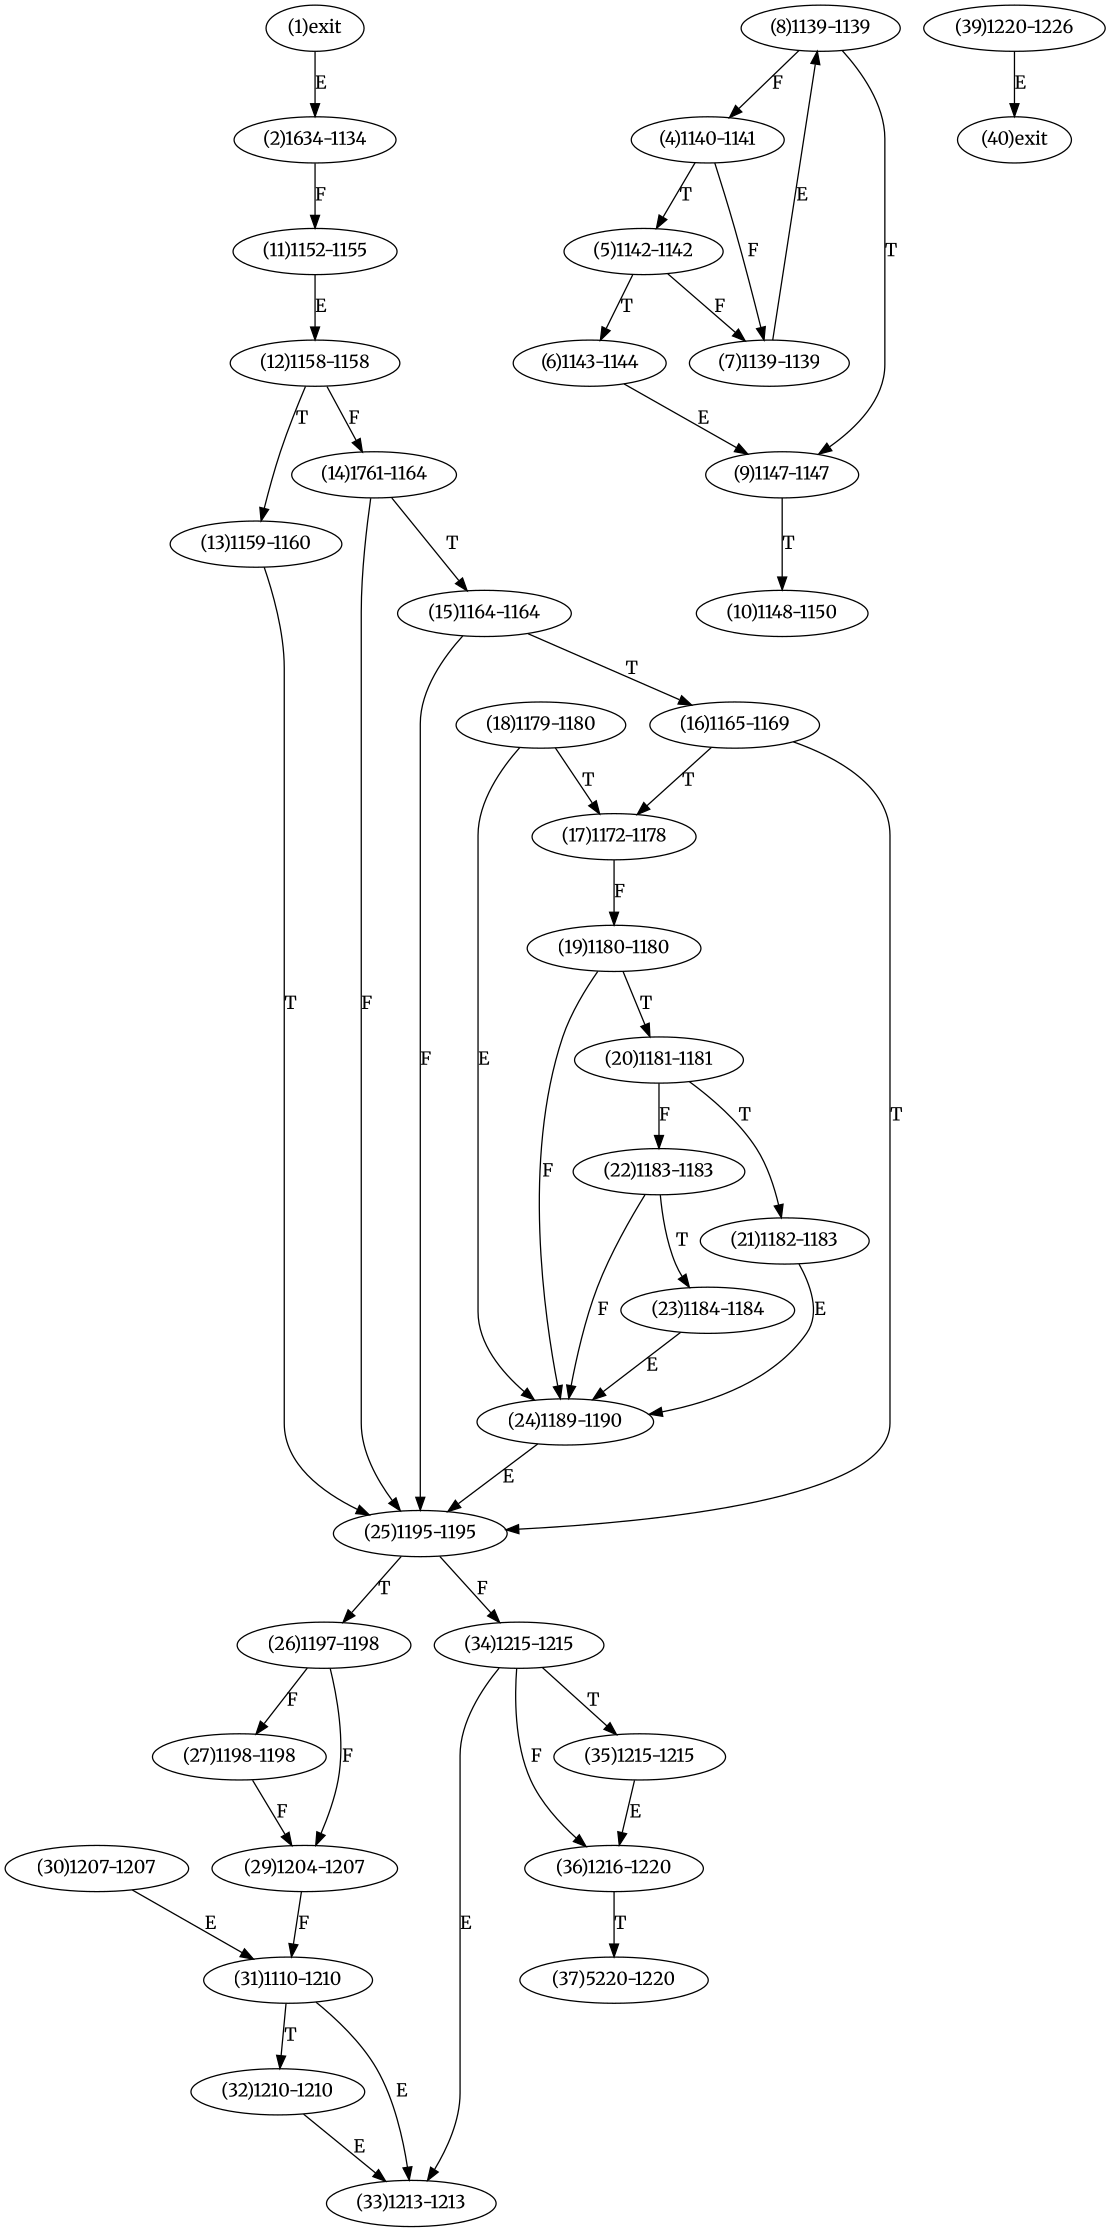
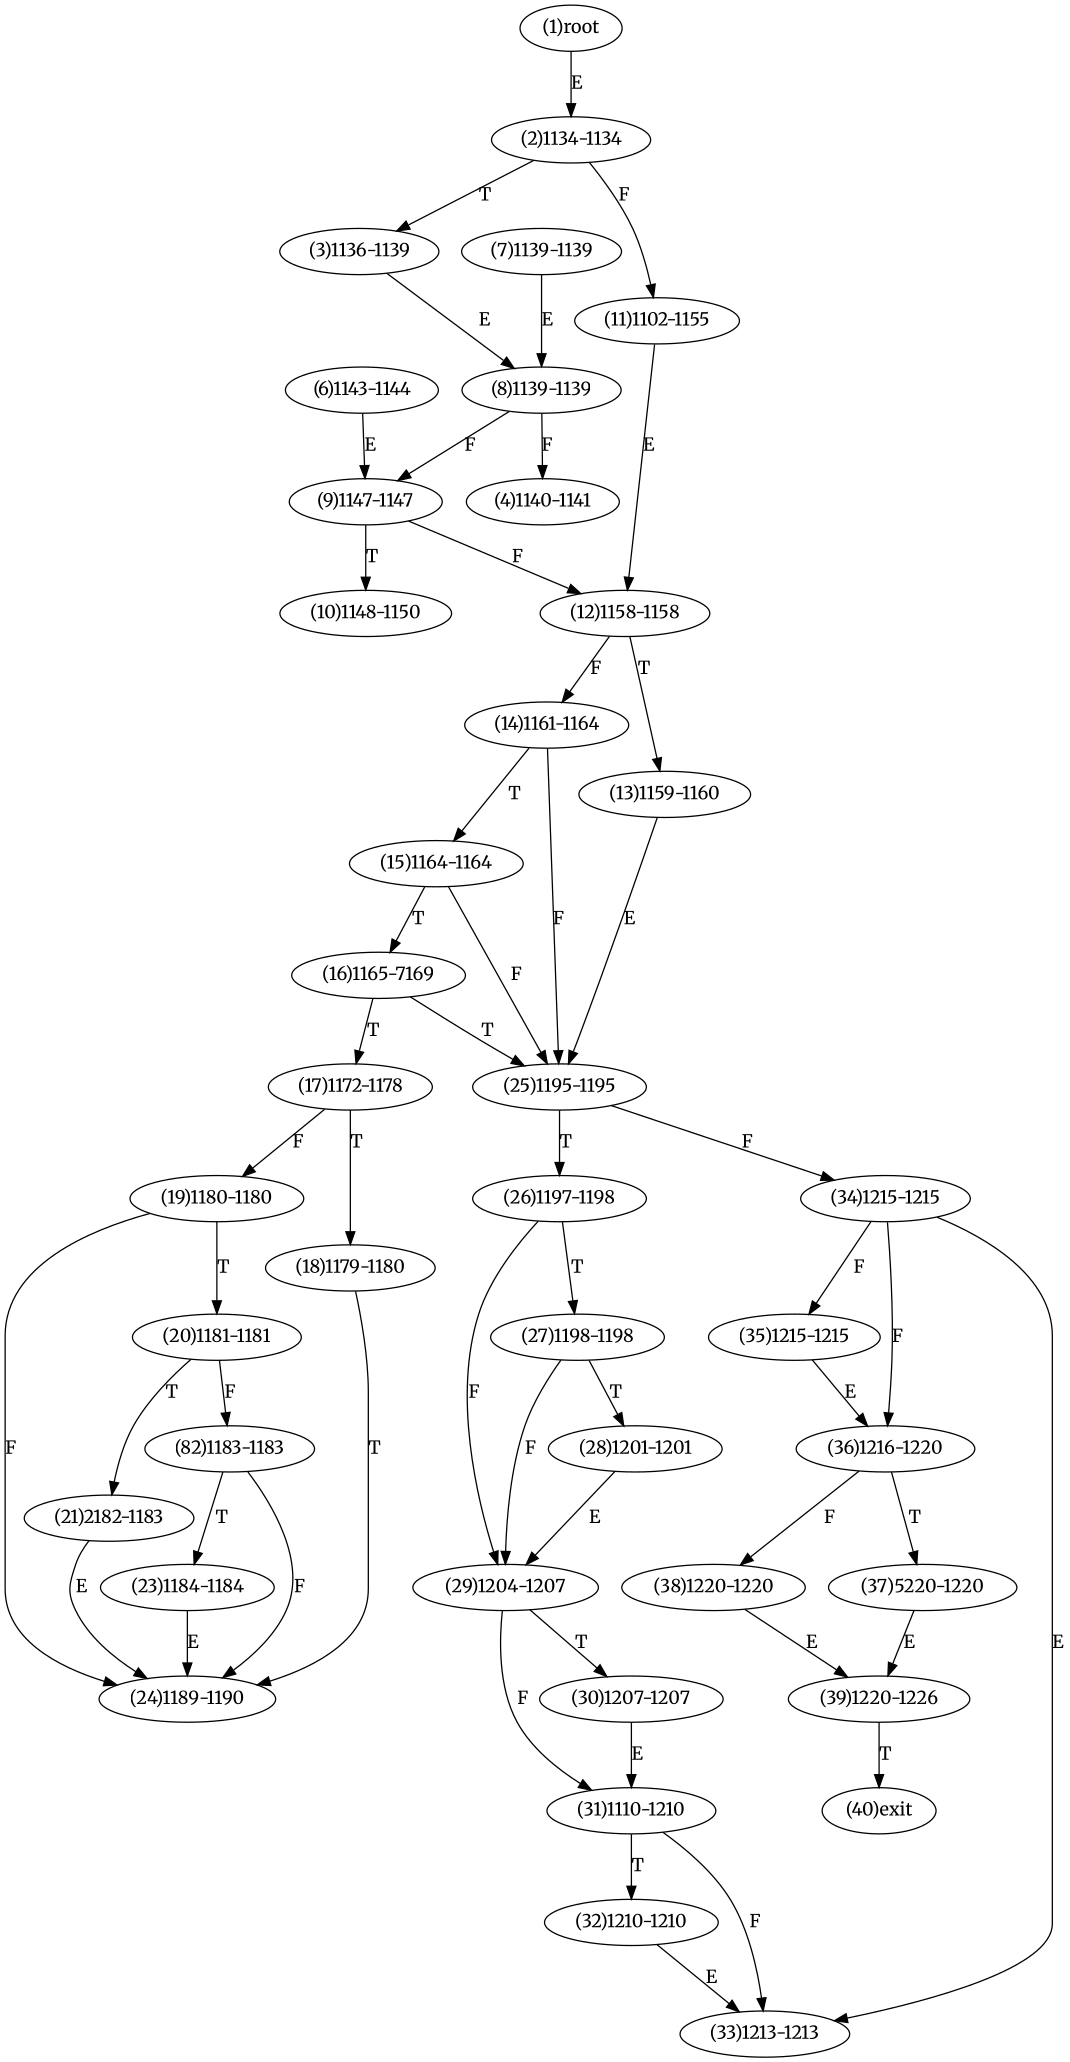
node "(1)exit": label "(1)exit" -> "(1)root"
edge "(39)1220-1226" -> "(40)exit": label "E" -> "T"
node "(2)1634-1134": label "(2)1634-1134" -> "(2)1134-1134"
edge "(4)1140-1141" -> "(7)1139-1139": removed, label "F"
node "(11)1152-1155": label "(11)1152-1155" -> "(11)1102-1155"
node "(3)1136-1139": added
node "(5)1142-1142": removed
edge "(8)1139-1139" -> "(9)1147-1147": label "T" -> "F"
node "(14)1761-1164": label "(14)1761-1164" -> "(14)1161-1164"
edge "(9)1147-1147" -> "(12)1158-1158": added, label "F"
node "(16)1165-1169": label "(16)1165-1169" -> "(16)1165-7169"
edge "(18)1179-1180" -> "(17)1172-1178": reversed
edge "(13)1159-1160" -> "(25)1195-1195": label "T" -> "E"
edge "(18)1179-1180" -> "(24)1189-1190": label "E" -> "T"
node "(22)1183-1183": label "(22)1183-1183" -> "(82)1183-1183"
node "(21)1182-1183": label "(21)1182-1183" -> "(21)2182-1183"
node "(28)1201-1201": added
edge "(24)1189-1190" -> "(25)1195-1195": removed, label "E"
node "(38)1220-1220": added
edge "(37)5220-1220" -> "(39)1220-1226": added, label "E"
edge "(29)1204-1207" -> "(30)1207-1207": added, label "T"
edge "(26)1197-1198" -> "(27)1198-1198": label "F" -> "T"
edge "(34)1215-1215" -> "(35)1215-1215": label "T" -> "F"
edge "(31)1110-1210" -> "(33)1213-1213": label "E" -> "F"
